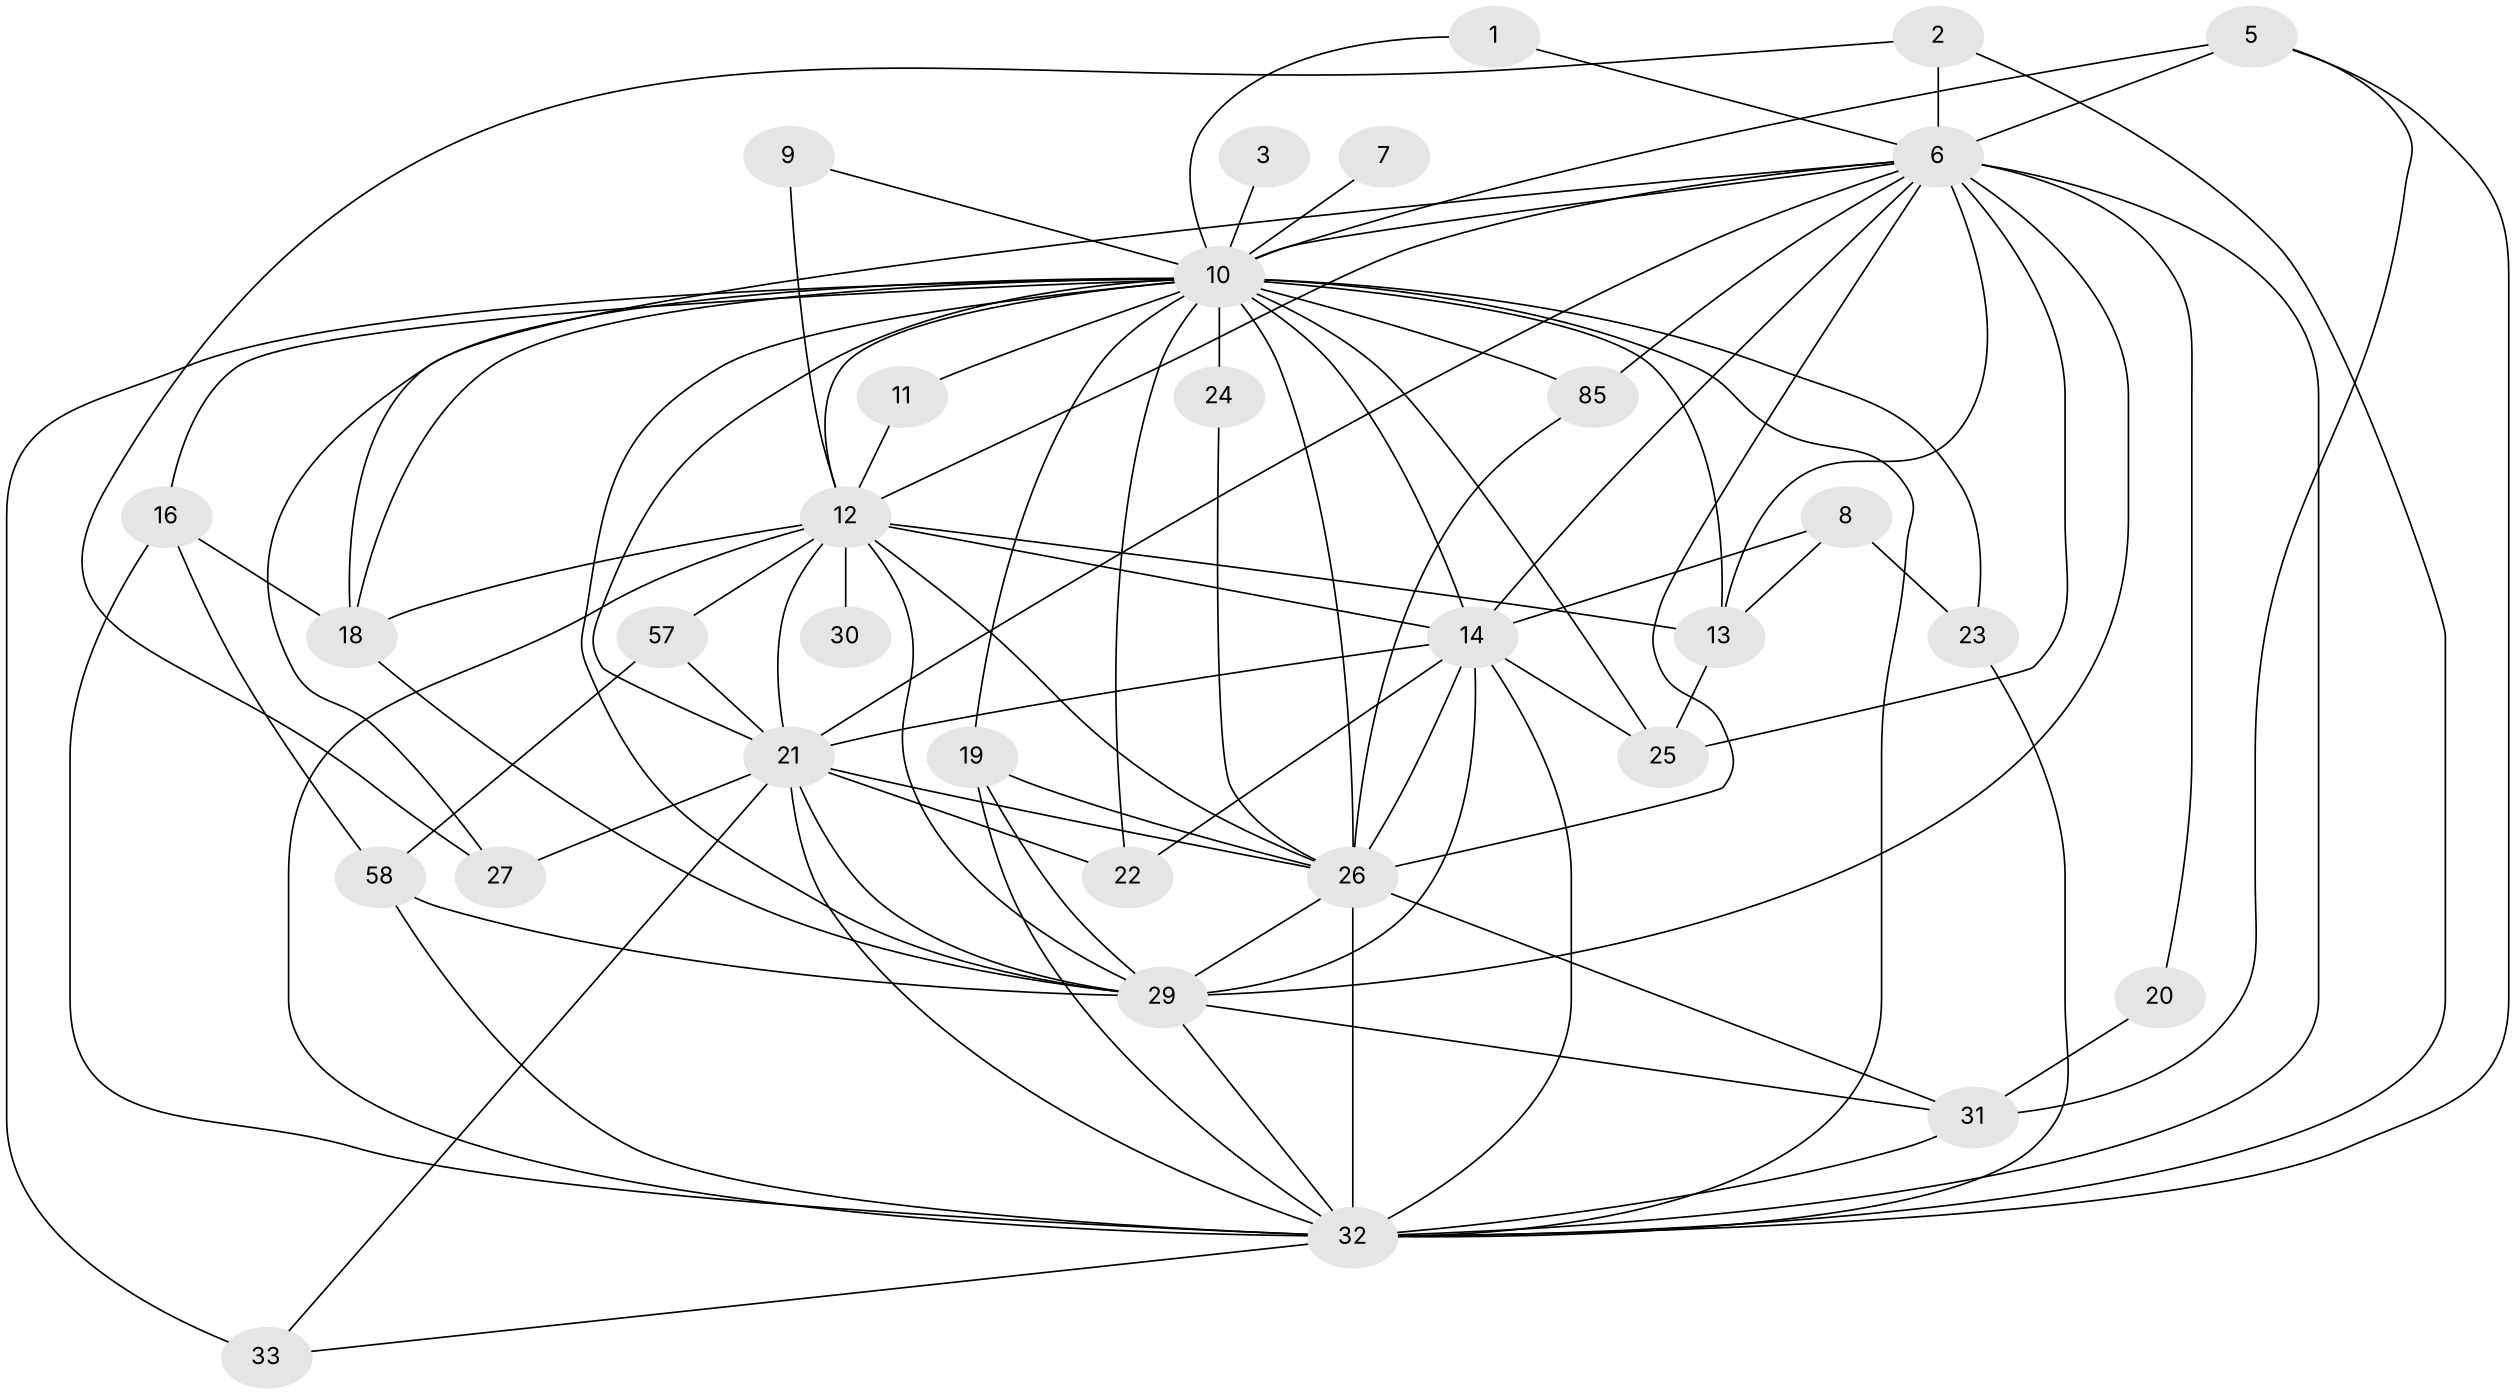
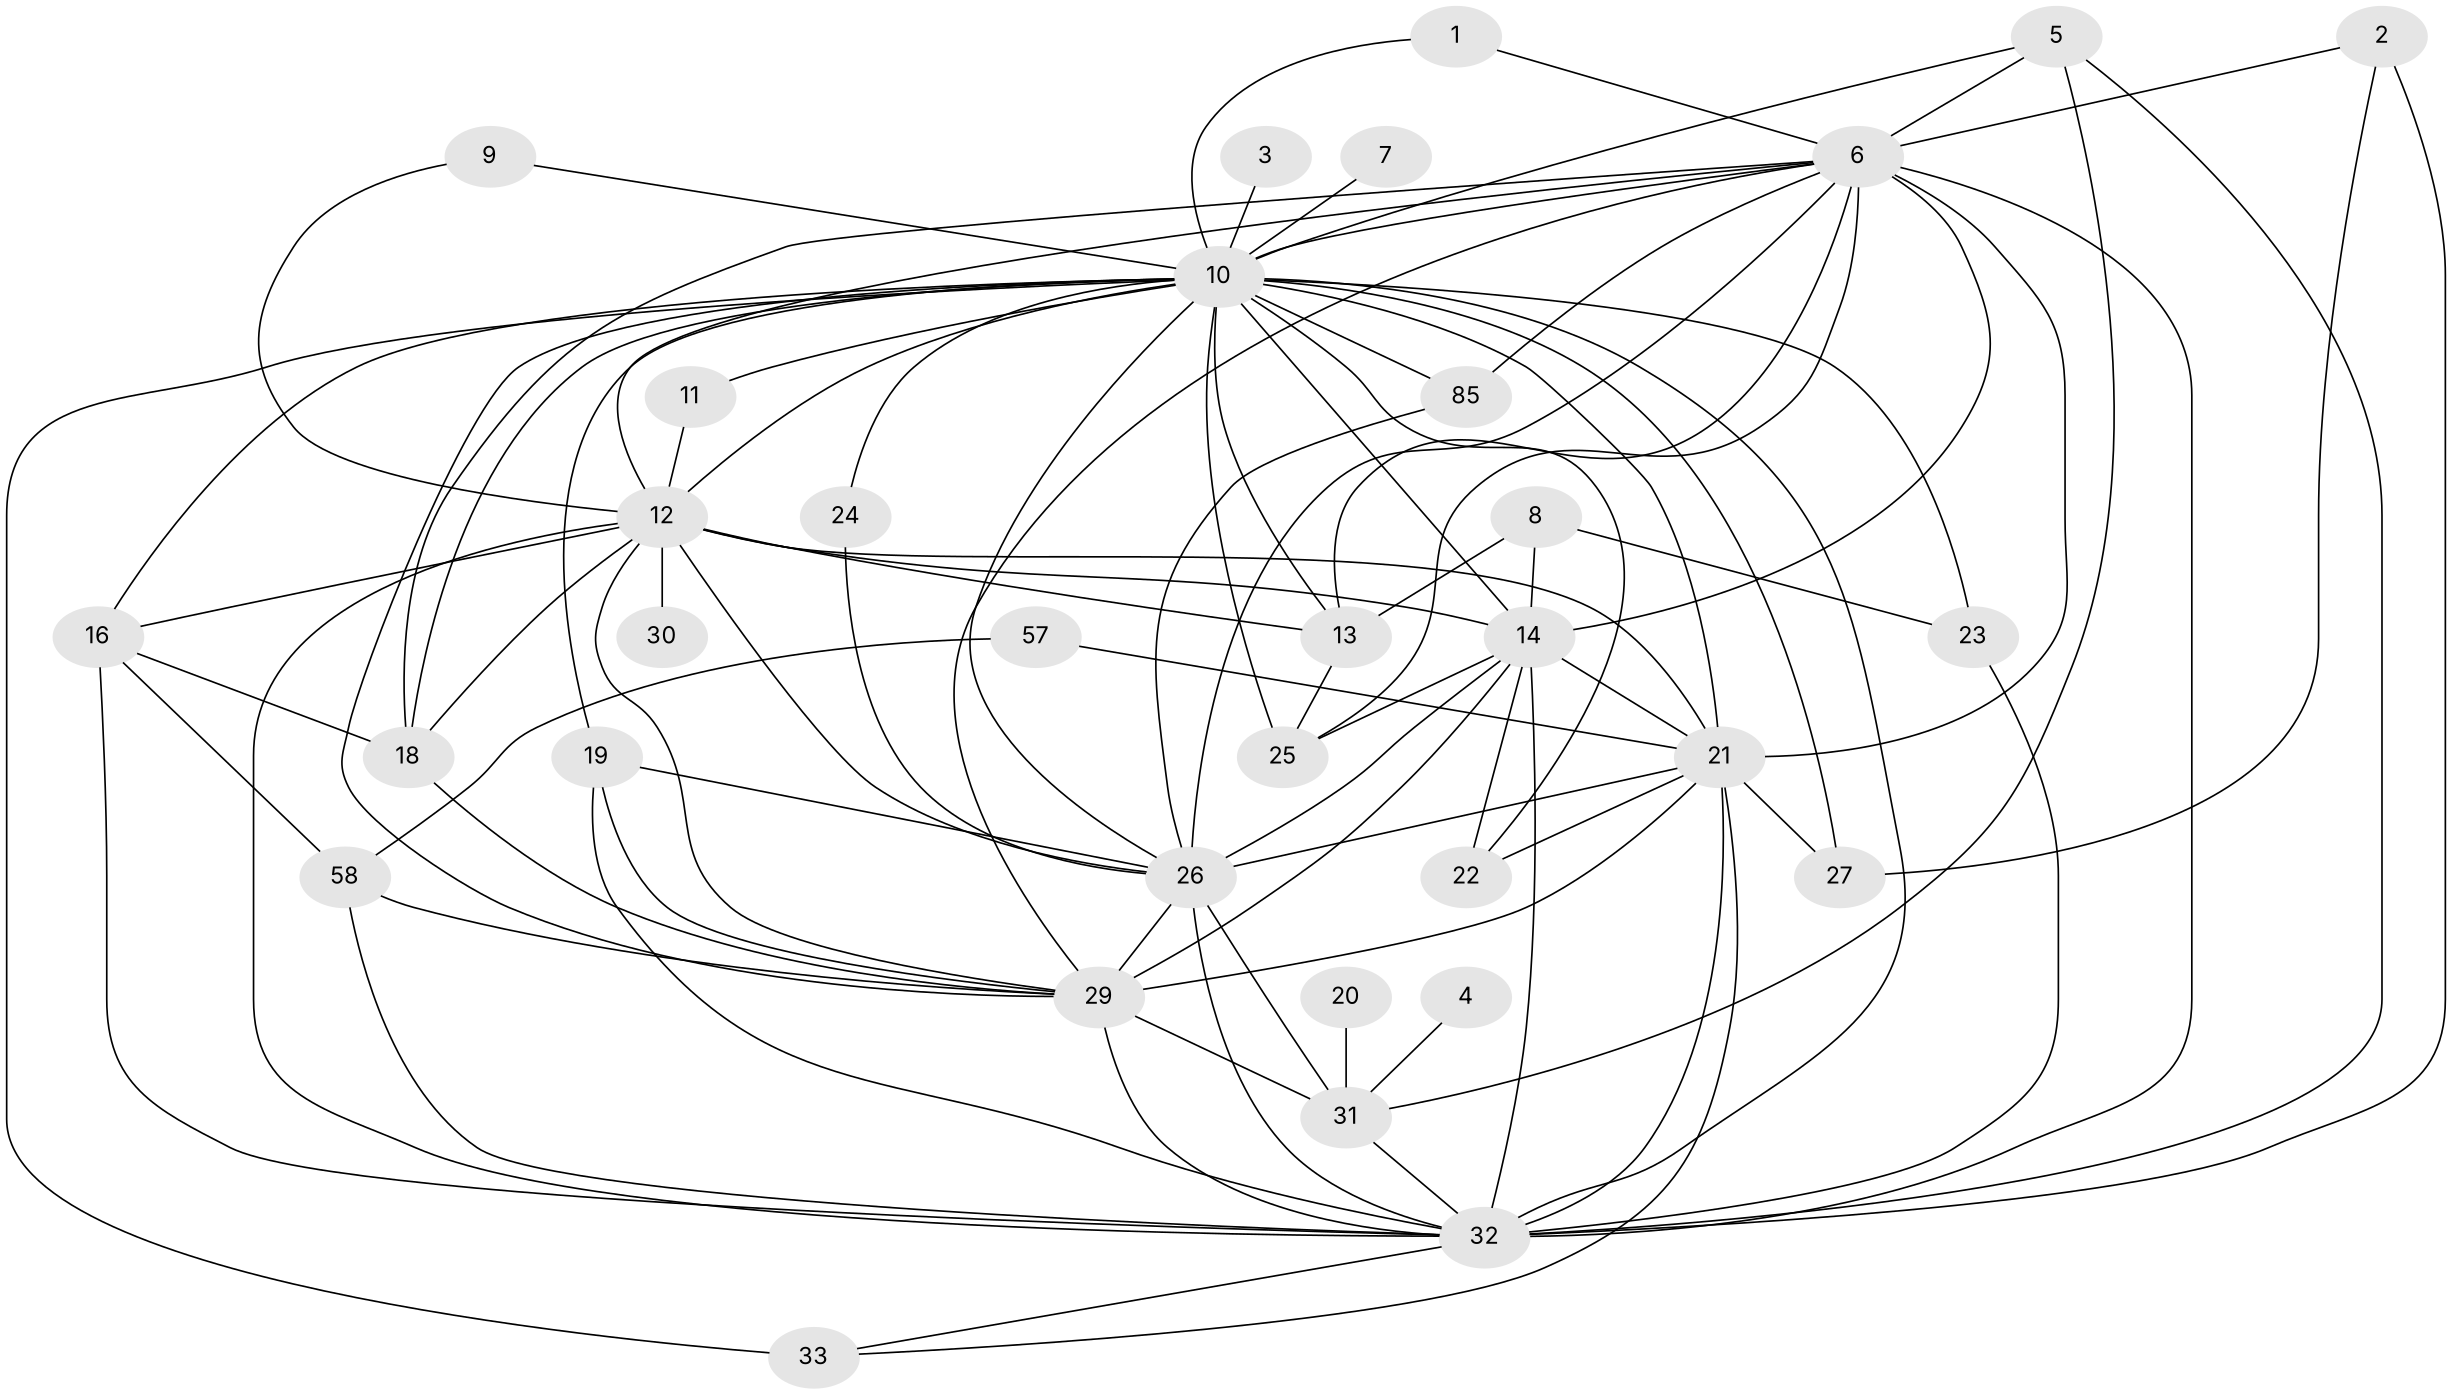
edge "6" -- "20": removed
edge "12" -- "57": now "12" -- "16"
node "4": added
